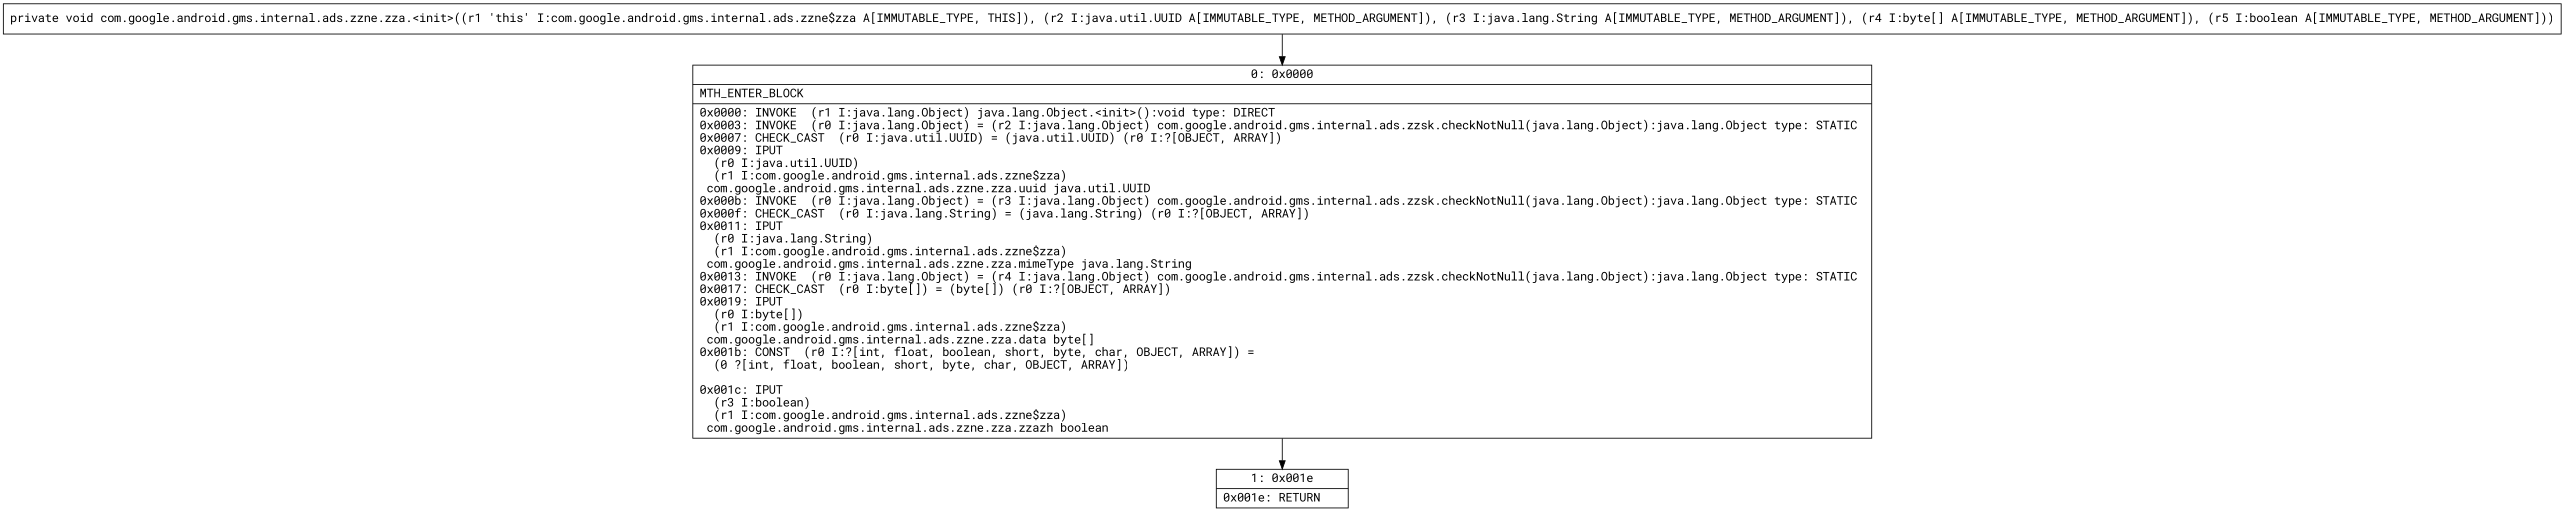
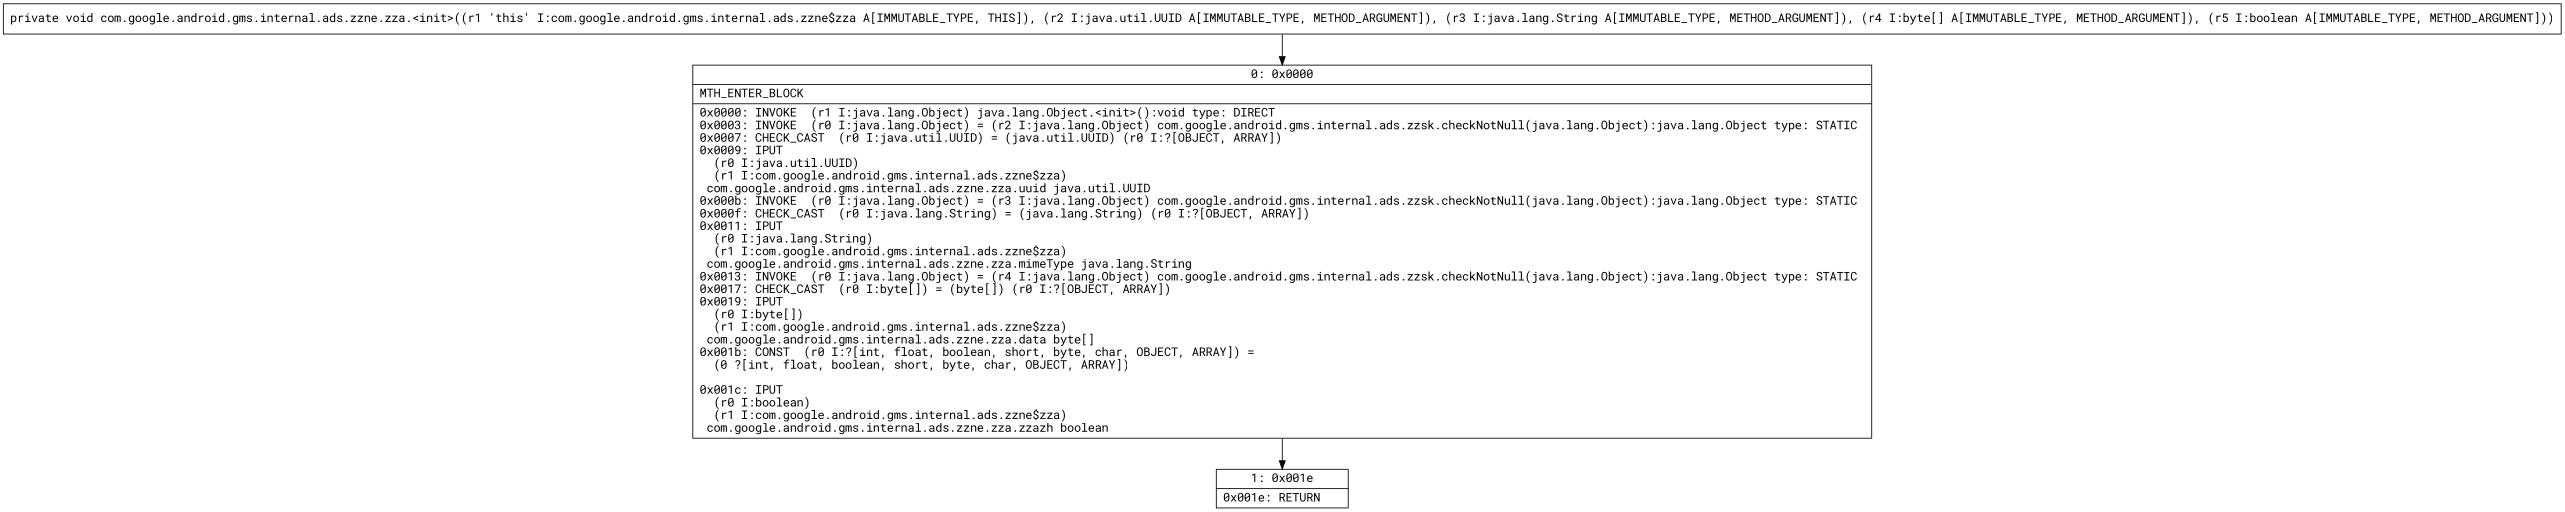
node "0: 0x0000": text "(r3 I:boolean)" -> "(r0 I:boolean)"
